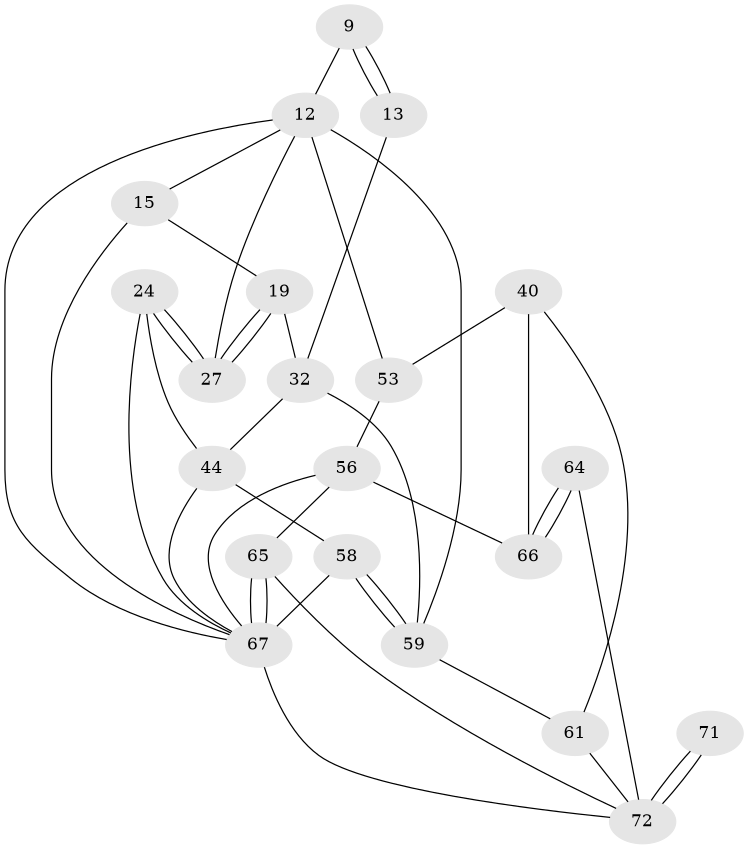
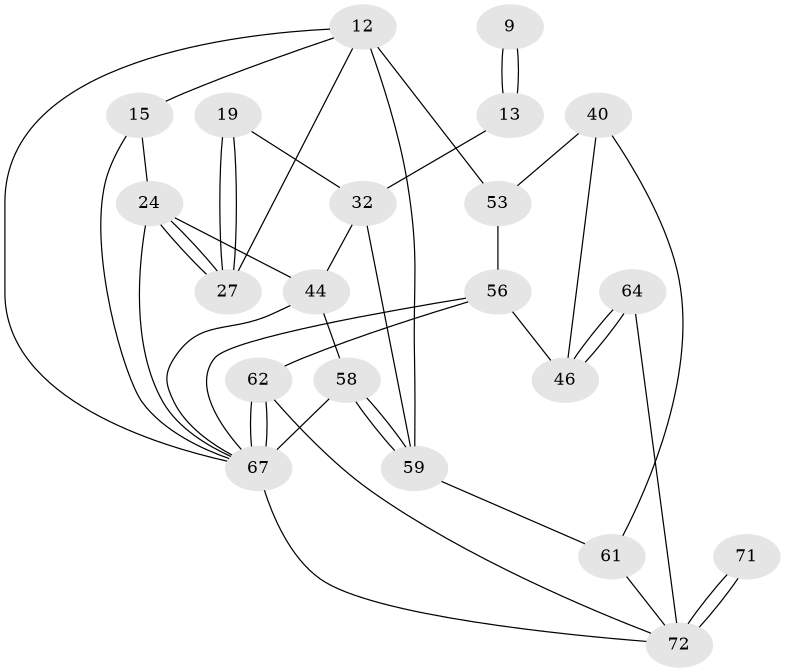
edge "9" -- "12": removed
edge "15" -- "19": now "15" -- "24"
node "65": label "65" -> "62"
node "66": label "66" -> "46"
